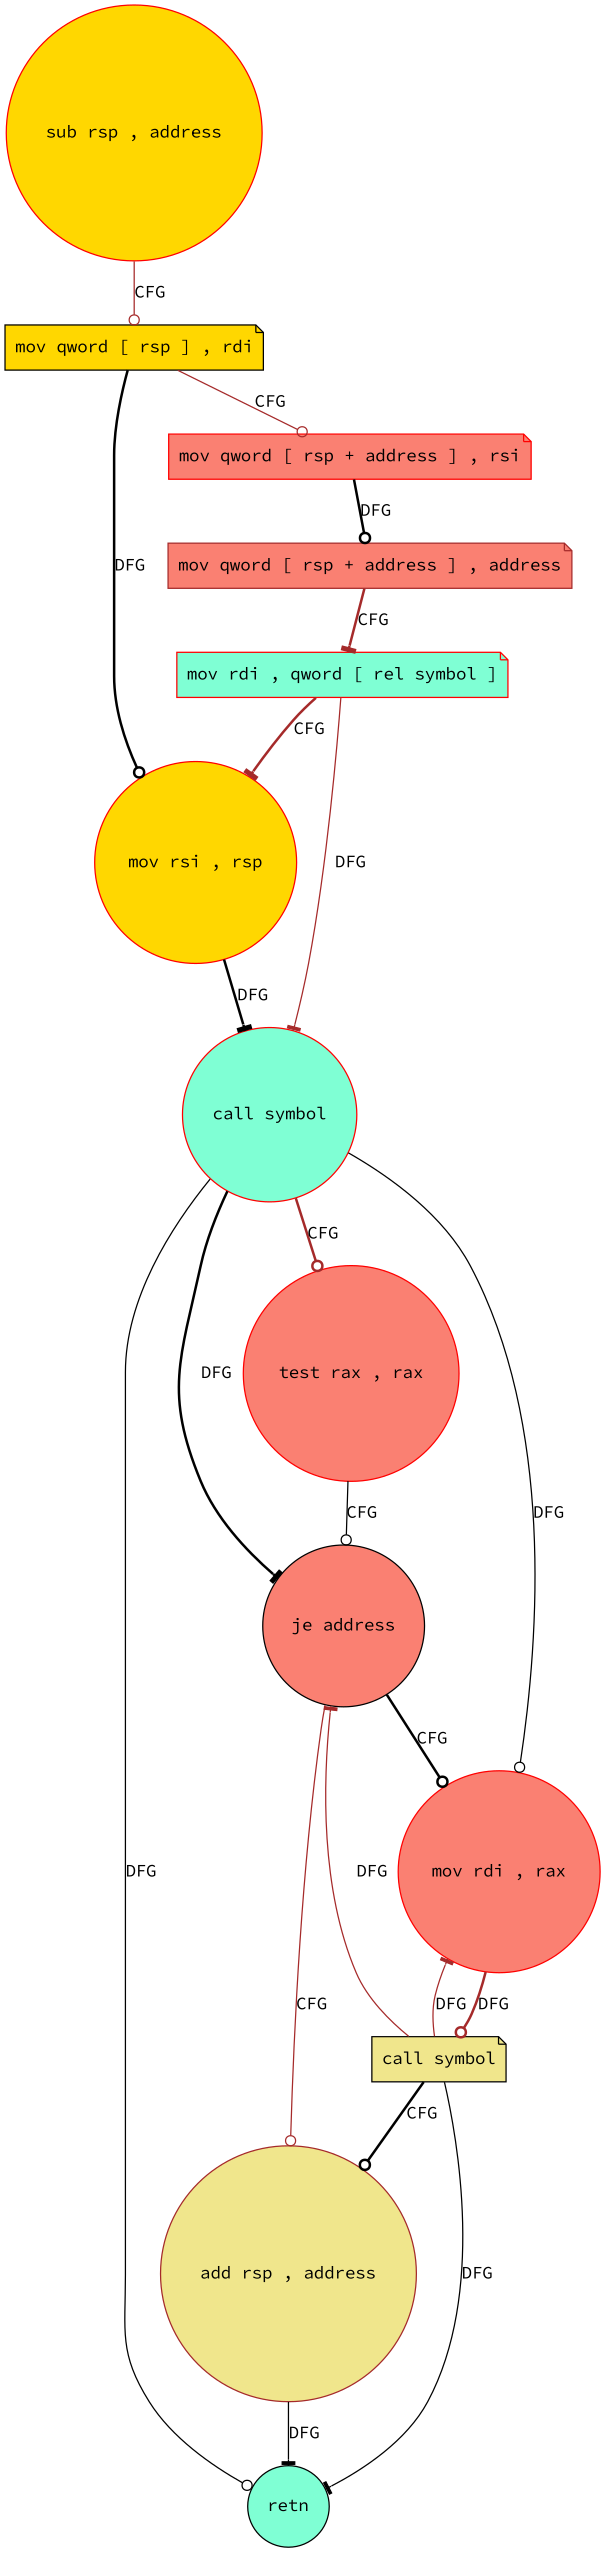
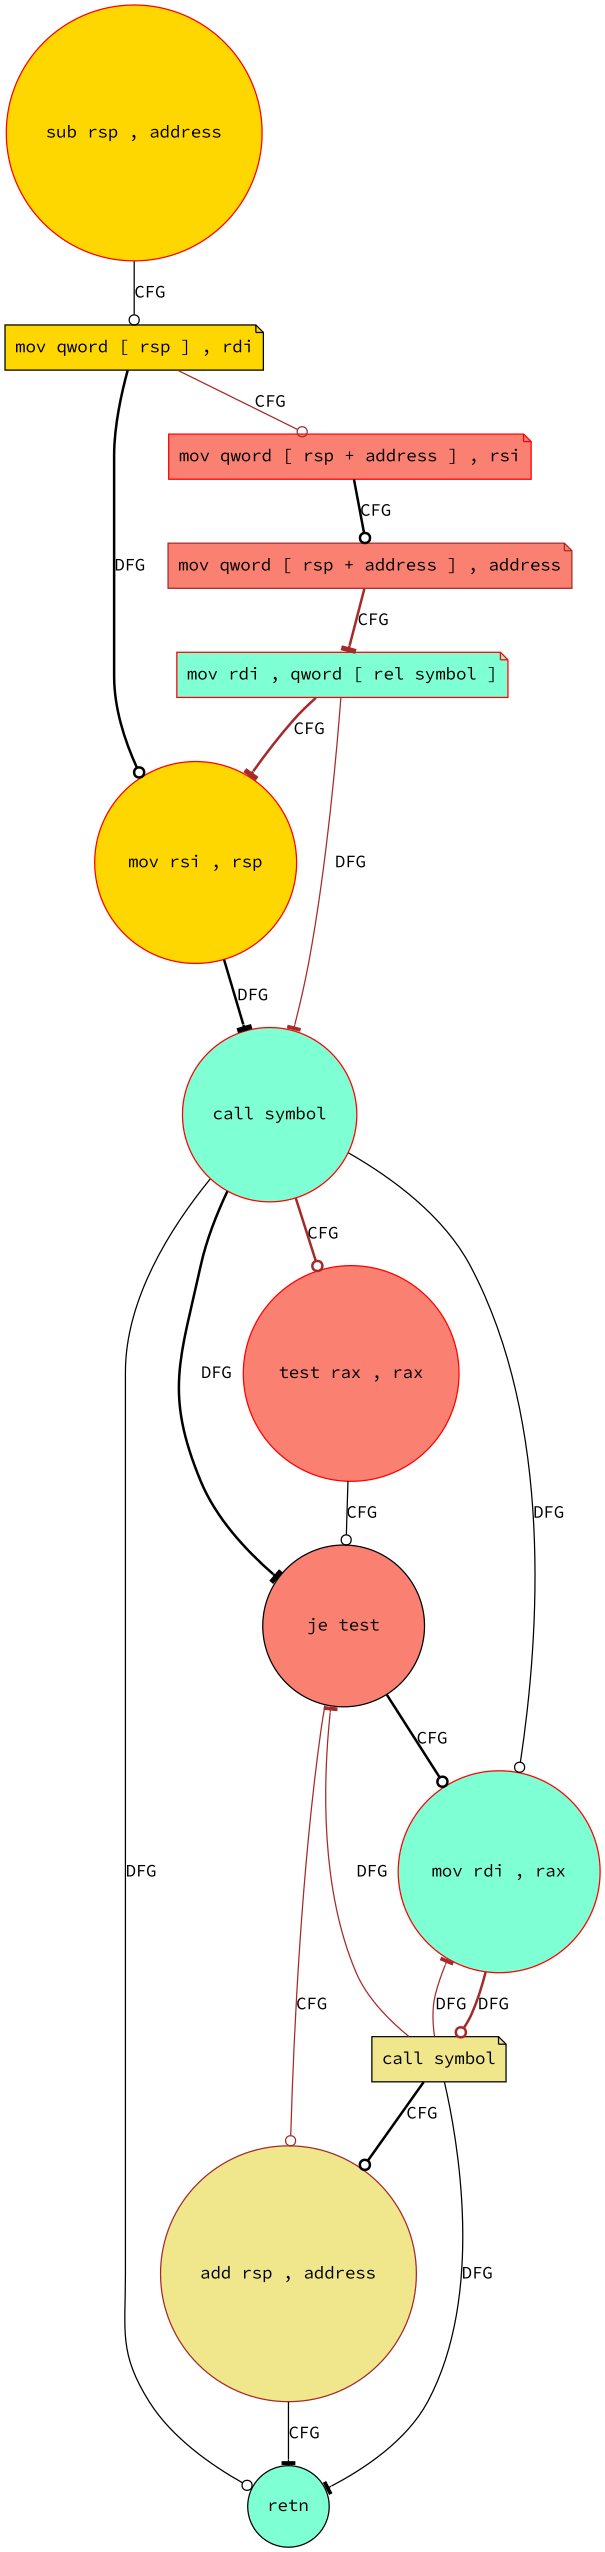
edge "sub rsp , address" -> "mov qword [ rsp ] , rdi": color brown -> black
edge "mov qword [ rsp + address ] , rsi" -> "mov qword [ rsp + address ] , address": label "DFG" -> "CFG"
node "je address": label "je address" -> "je test"
node "mov rdi , rax": fillcolor salmon -> aquamarine
edge "add rsp , address" -> "retn": label "DFG" -> "CFG"
